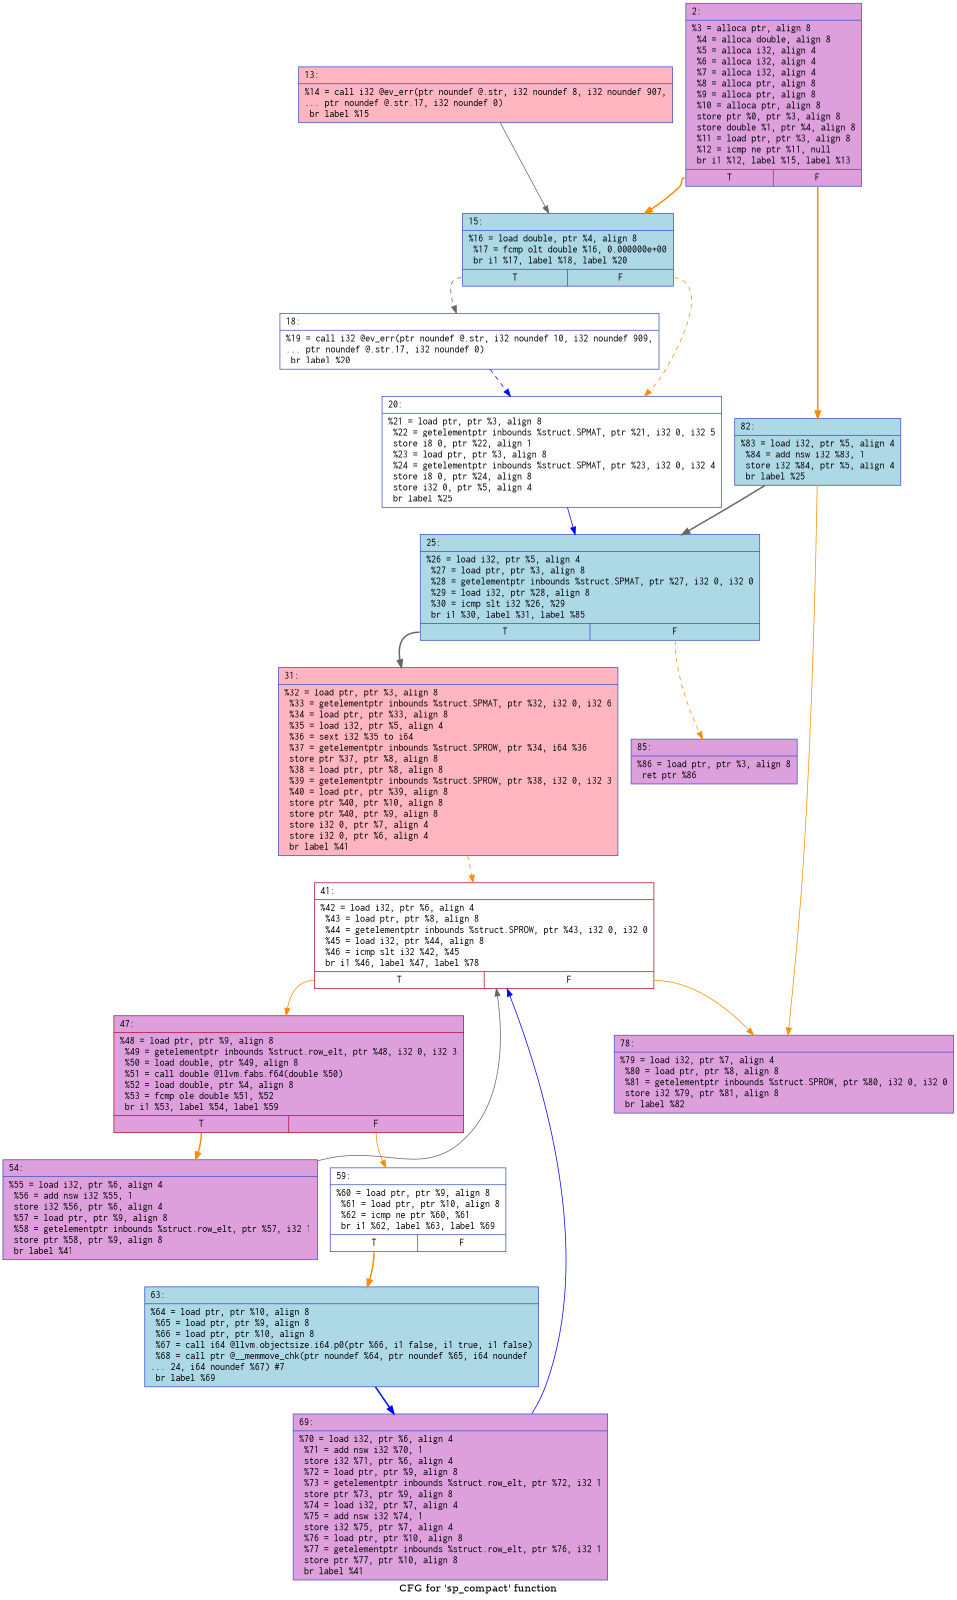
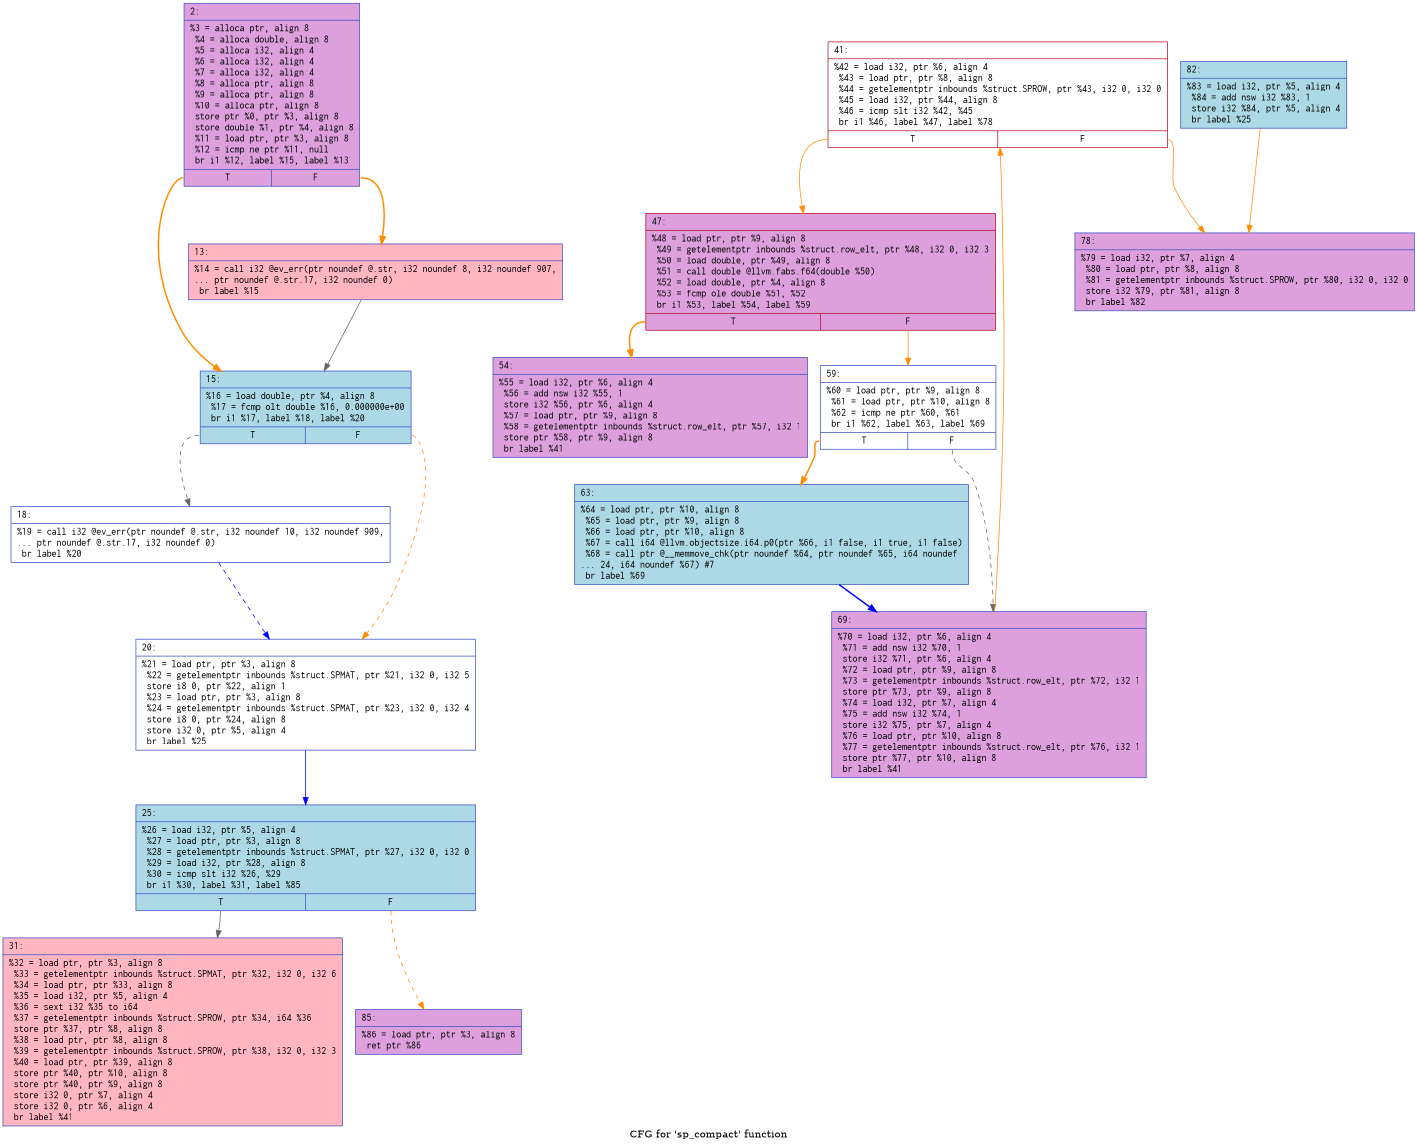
edge "2:" -> "82:": now "2:" -> "13:"
edge "82:" -> "25:": removed
edge "59:" -> "69:": added
edge "25:" -> "31:": style bold -> solid
edge "31:" -> "41:": removed
edge "54:" -> "41:": removed
edge "69:" -> "41:": color blue -> darkorange
